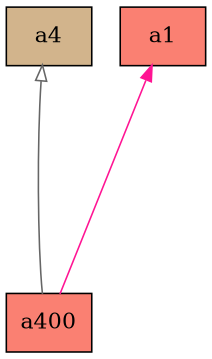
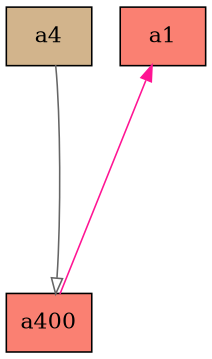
edge "a400" -> "a4": reversed
